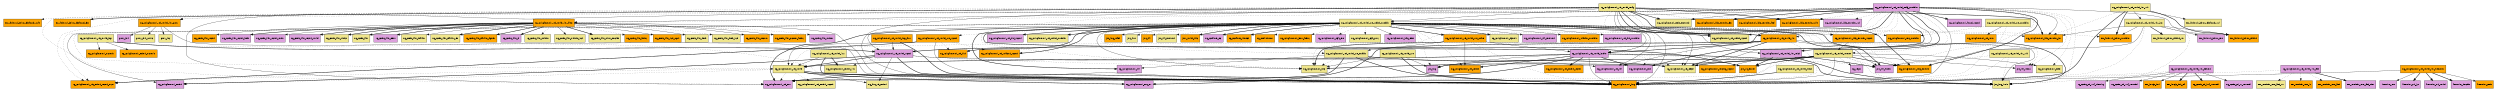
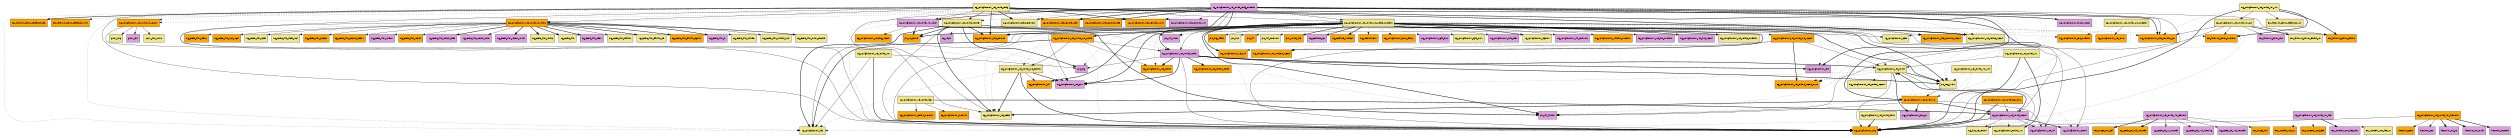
edge "org_springframework_web_servlet_view" -> "java_lang_invoke": reversed
edge "org_springframework_http_converter_support" -> "org_springframework_web_servlet_resource": now "org_springframework_web_servlet_config" -> "org_springframework_web_servlet_resource"
node "org_springframework_util": fillcolor plum -> orange
